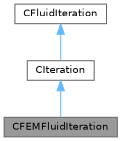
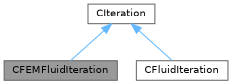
edge "CIteration" -> "CFluidIteration": reversed
